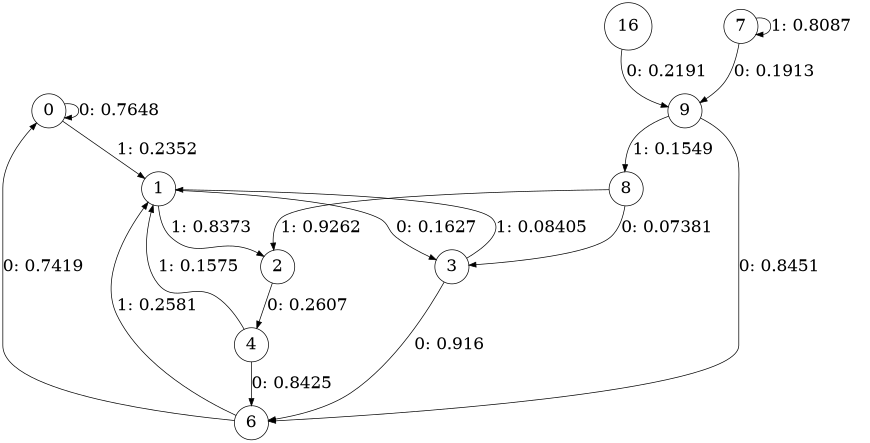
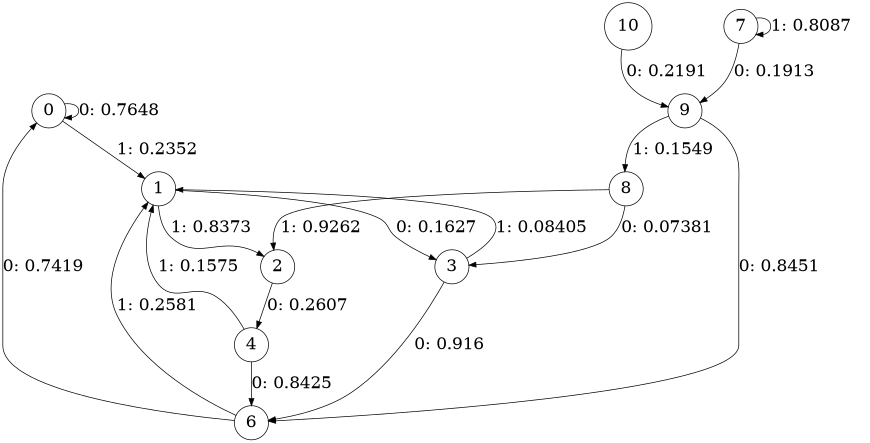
node "16": label "16" -> "10"
